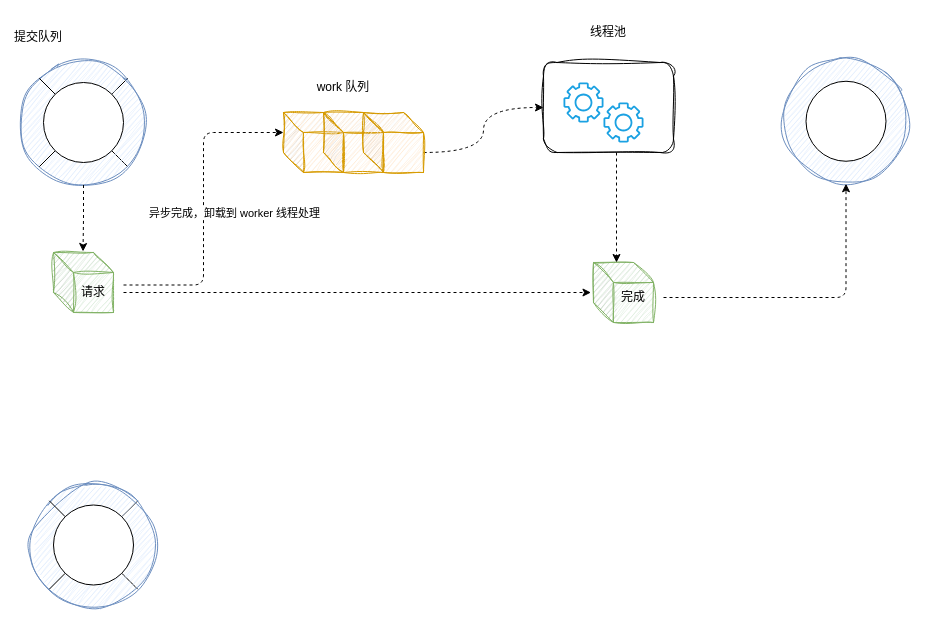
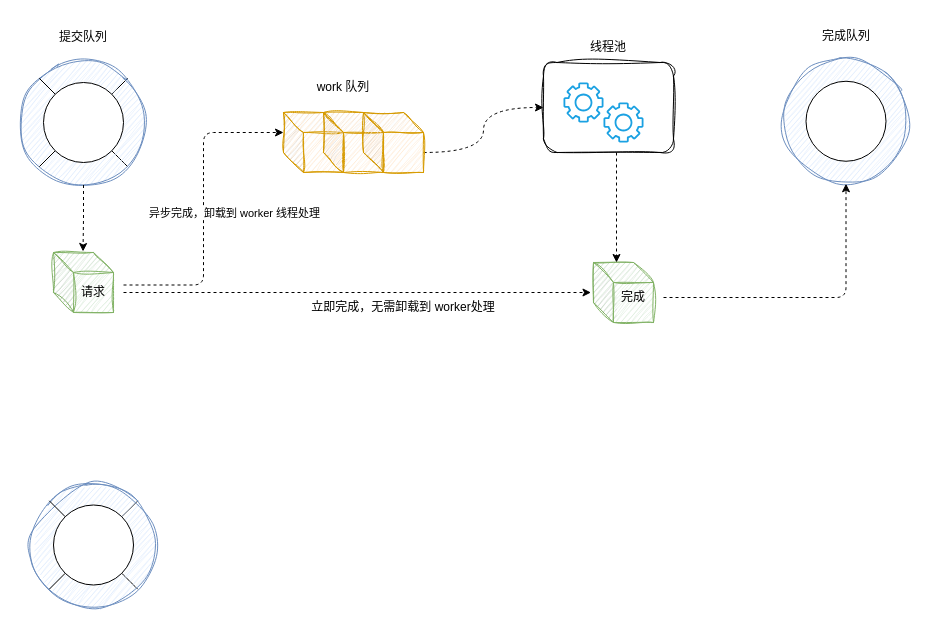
node "线程池": moved (609, 33) -> (609, 48)
node "完成队列": added
node "提交队列": moved (39, 38) -> (84, 38)
node "立即完成，无需卸载到 worker处理": added
